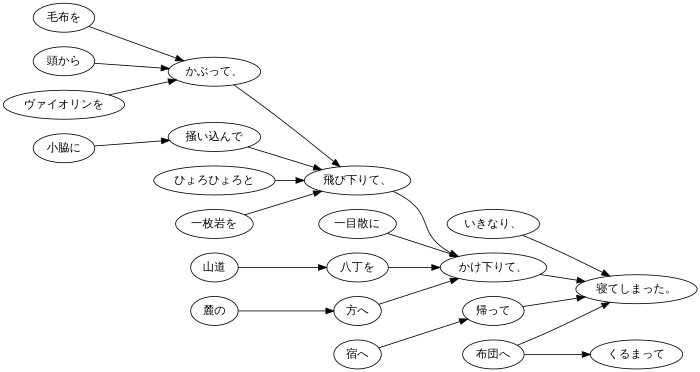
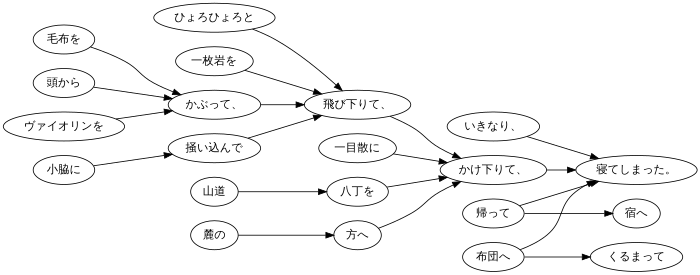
edge "宿へ" -> "帰って": reversed
